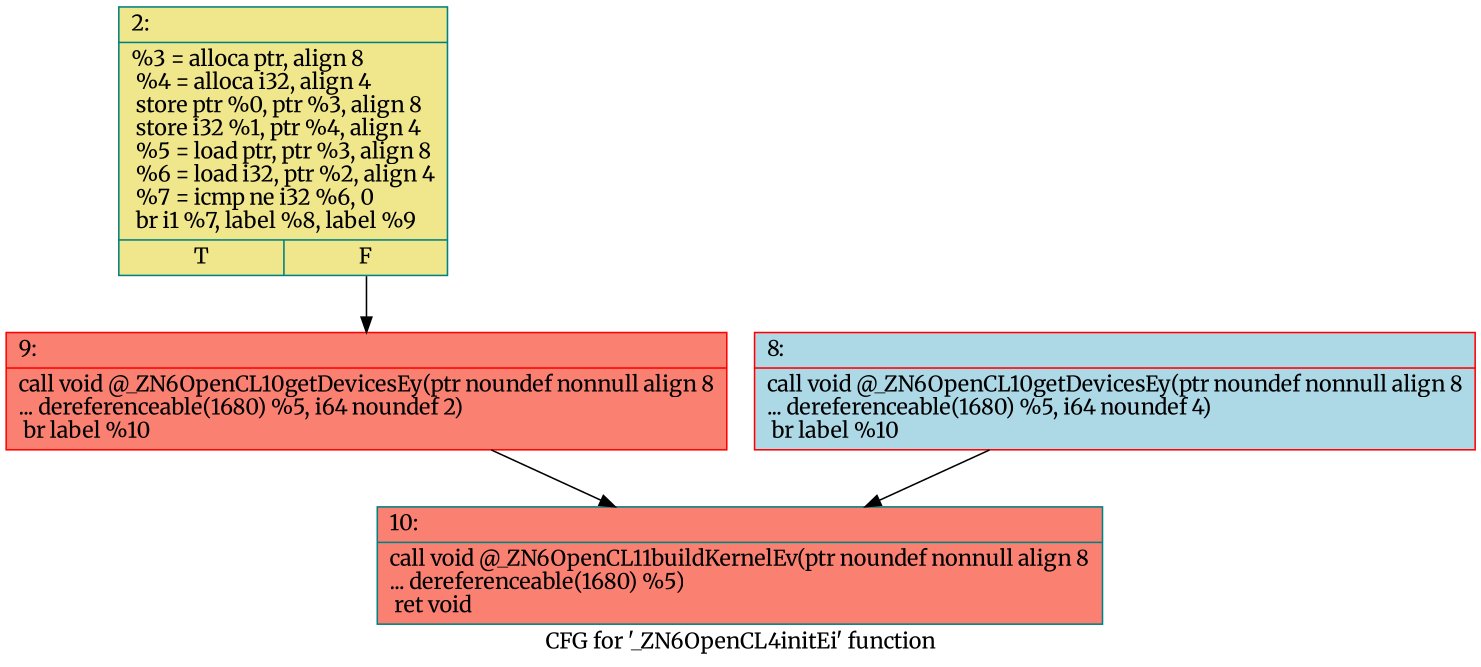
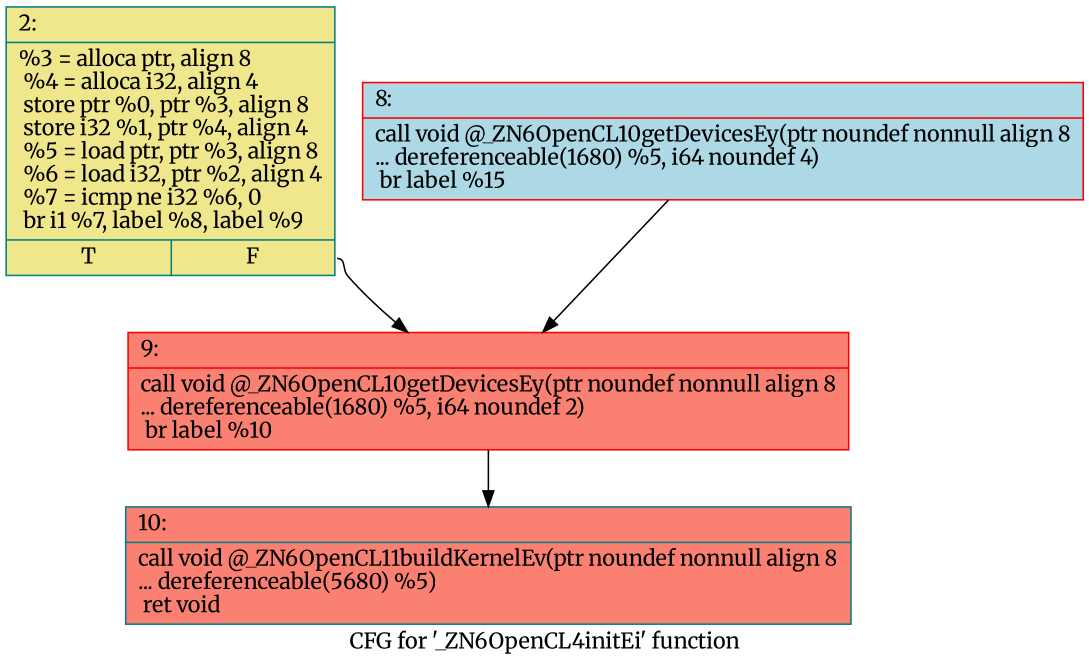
node "8:": text "br label %10" -> "br label %15"
edge "8:" -> "10:": now "8:" -> "9:"
node "10:": text "... dereferenceable(1680) %5)" -> "... dereferenceable(5680) %5)"
